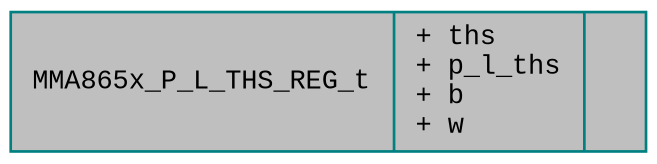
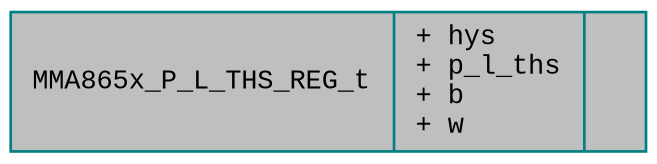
node "MMA865x_P_L_THS_REG_t": text "+ ths" -> "+ hys"
